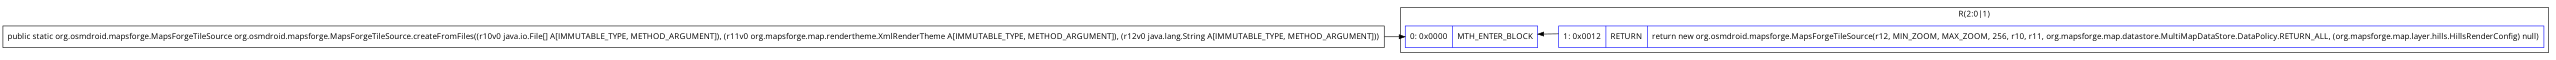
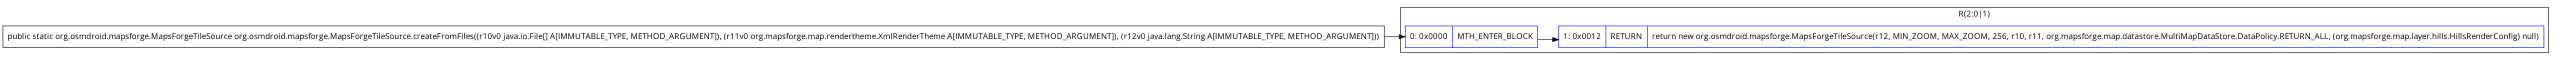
edge "1: 0x0012" -> "0: 0x0000": reversed
